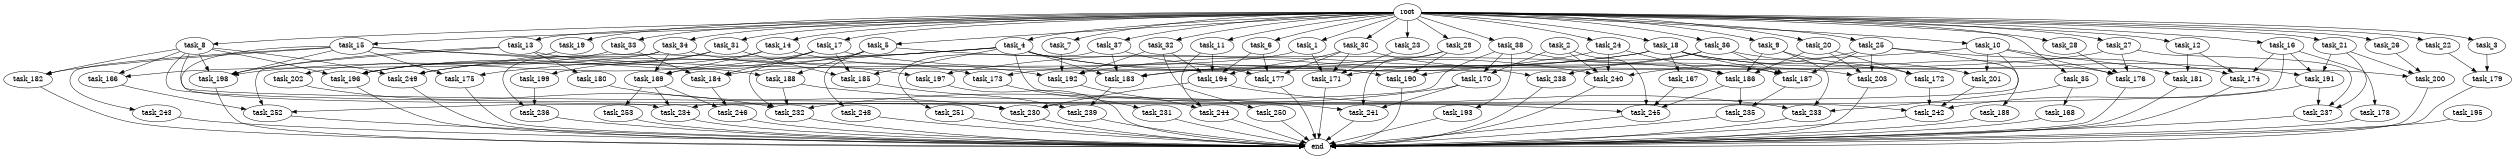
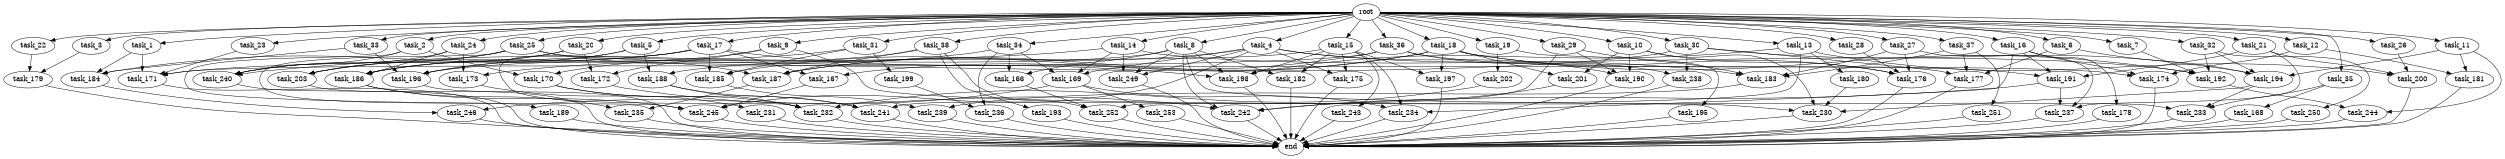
edge "root" -> "task_2": added
edge "task_19" -> "task_195": added
edge "task_10" -> "task_181": now "task_11" -> "task_181"
edge "task_17" -> "task_167": added
edge "task_4" -> "task_240": now "task_14" -> "task_240"
node "task_248": removed
